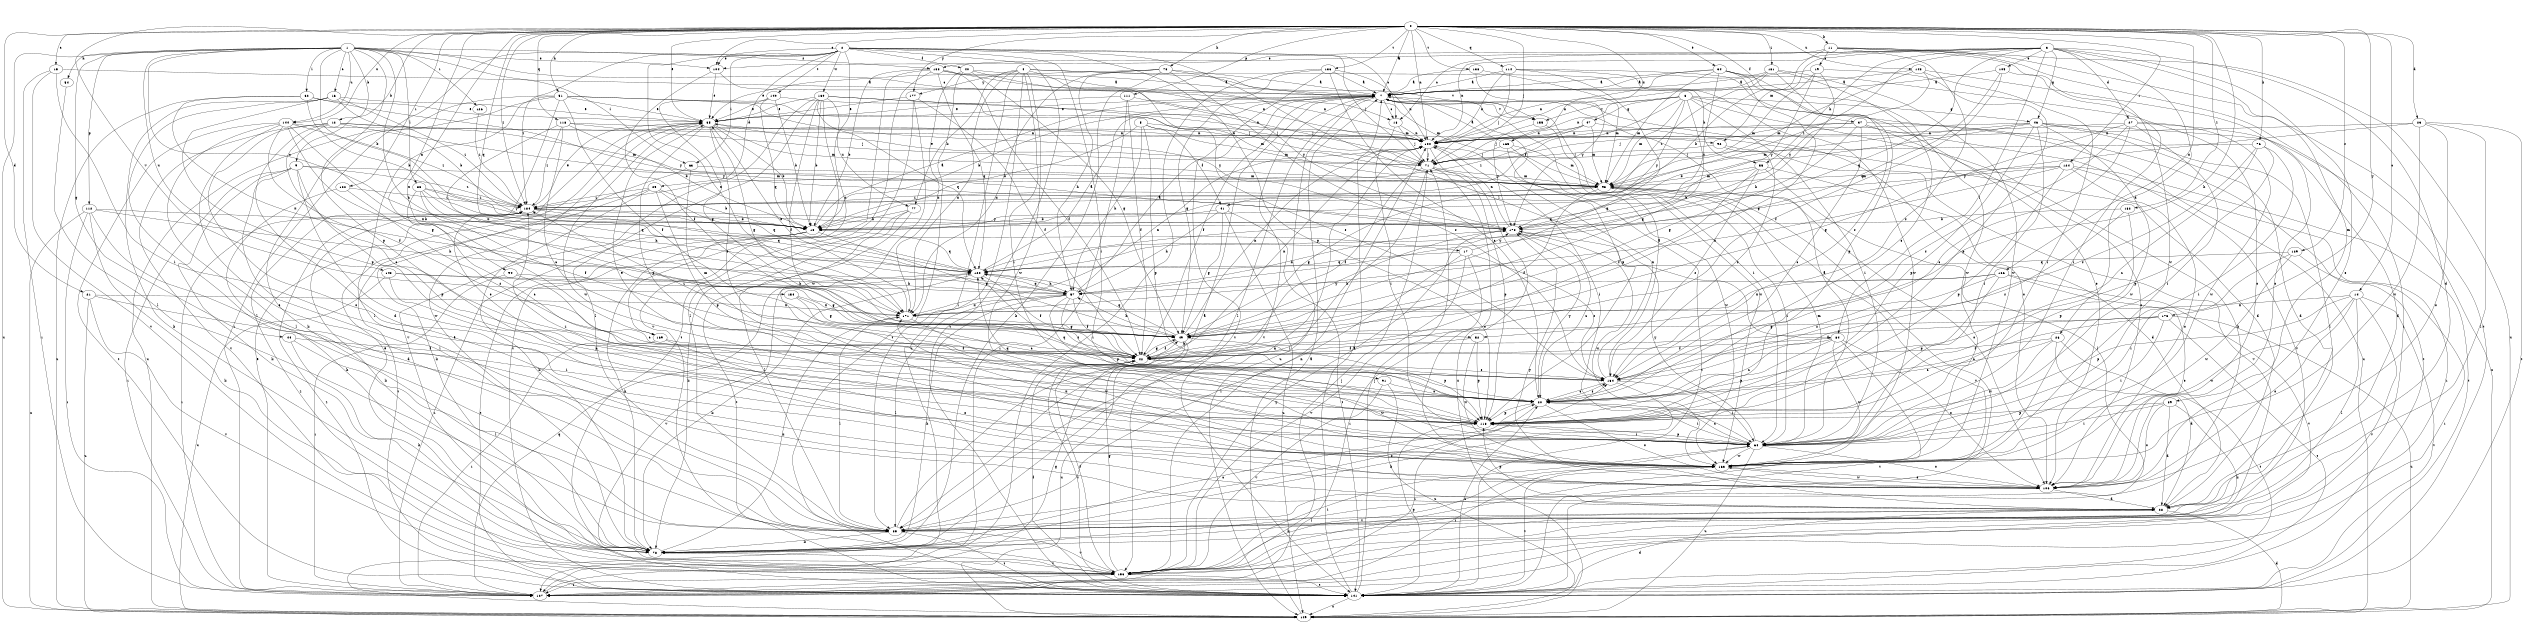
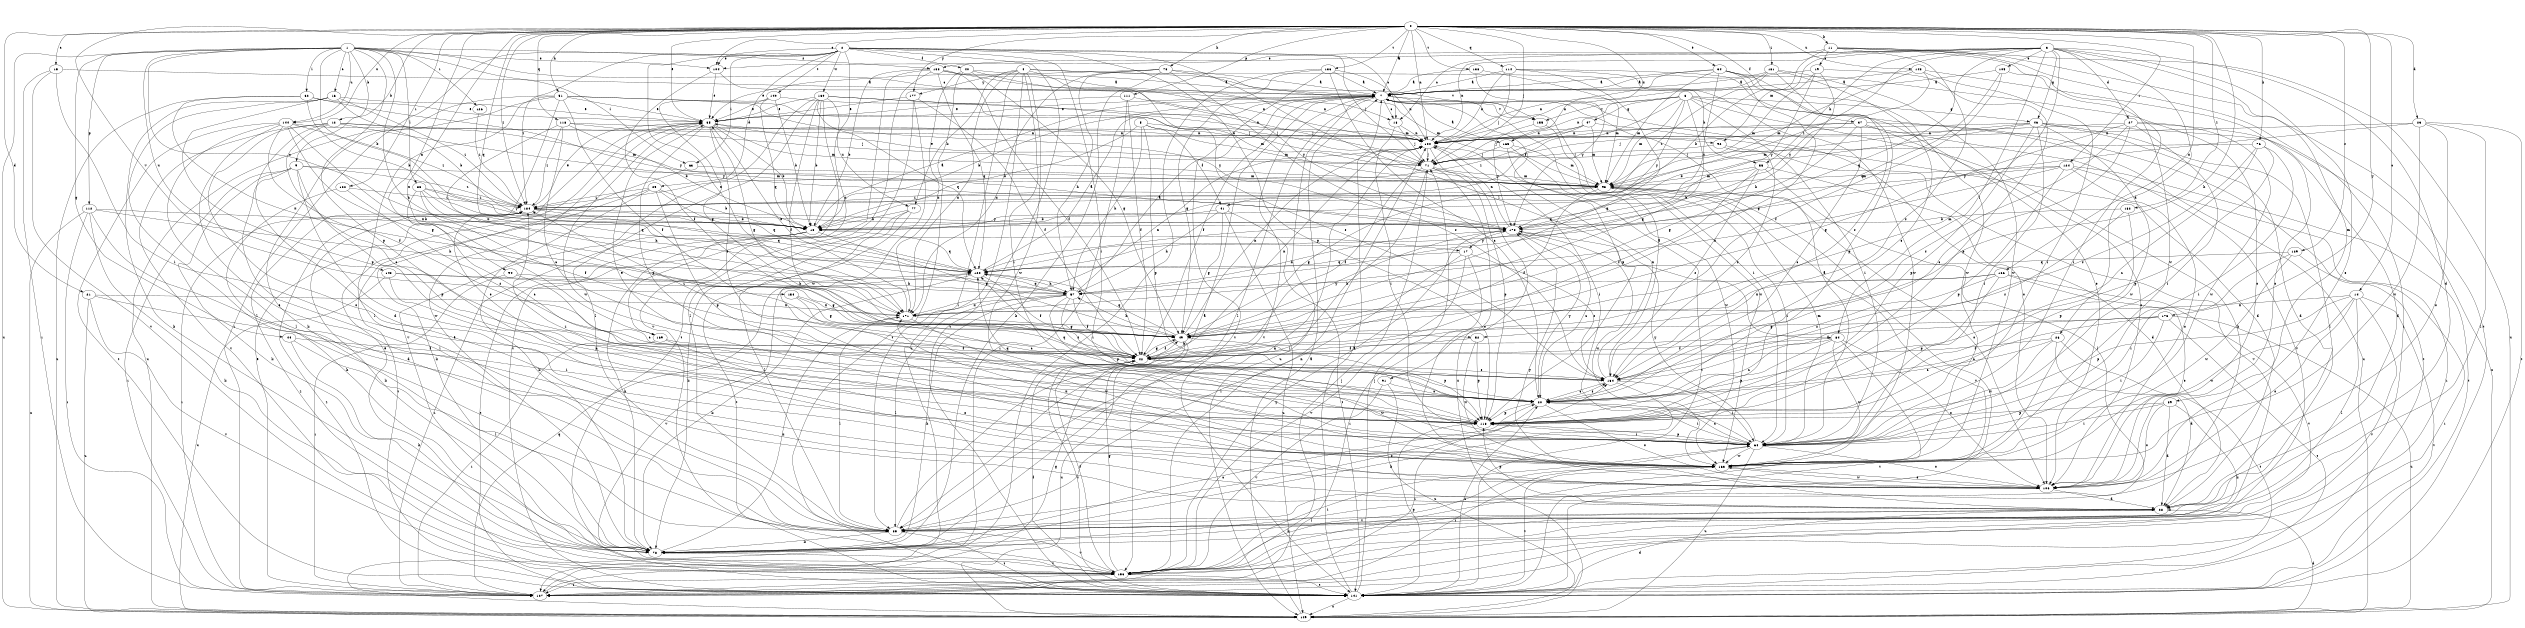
node "54": removed
edge "165" -> "7": reversed
edge "17" -> "178": reversed
edge "63" -> "91": now "3" -> "91"
edge "28" -> "149": reversed
